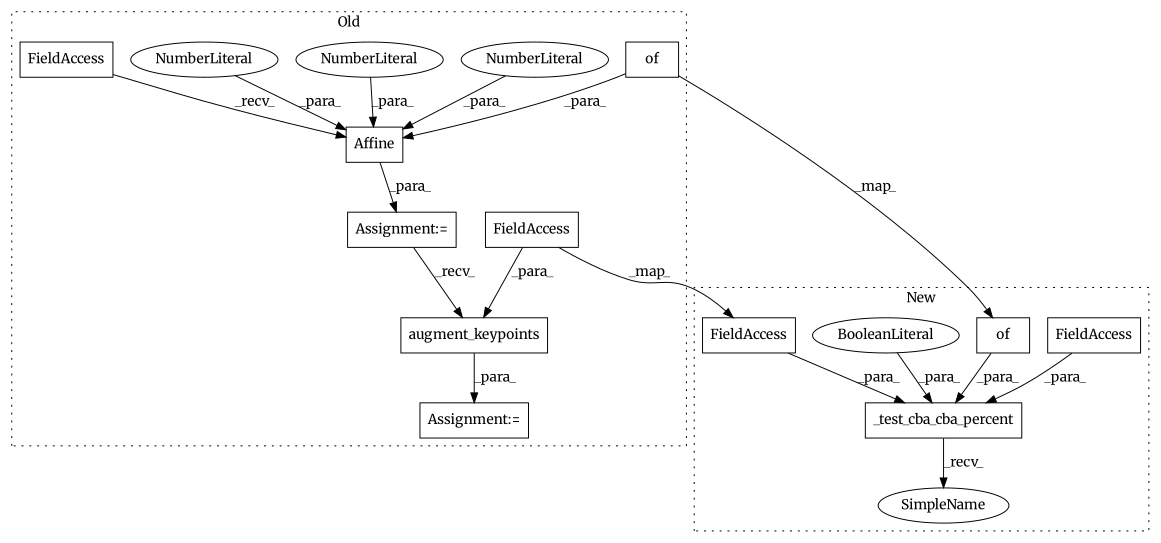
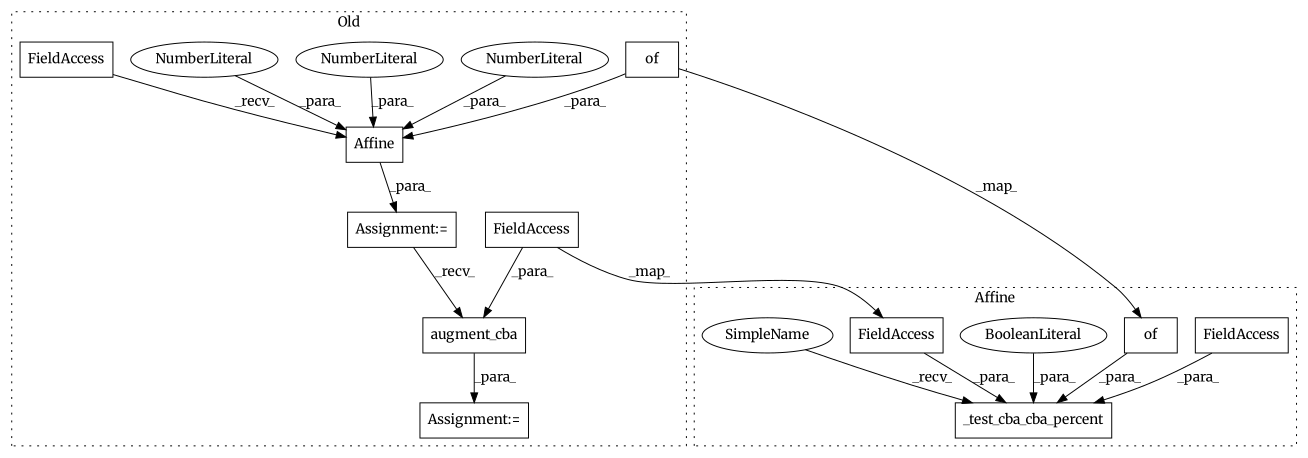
cluster "New": label "New" -> "Affine"
node "augment_keypoints": label "augment_keypoints" -> "augment_cba"
edge "_test_cba_cba_percent" -> "SimpleName": reversed
